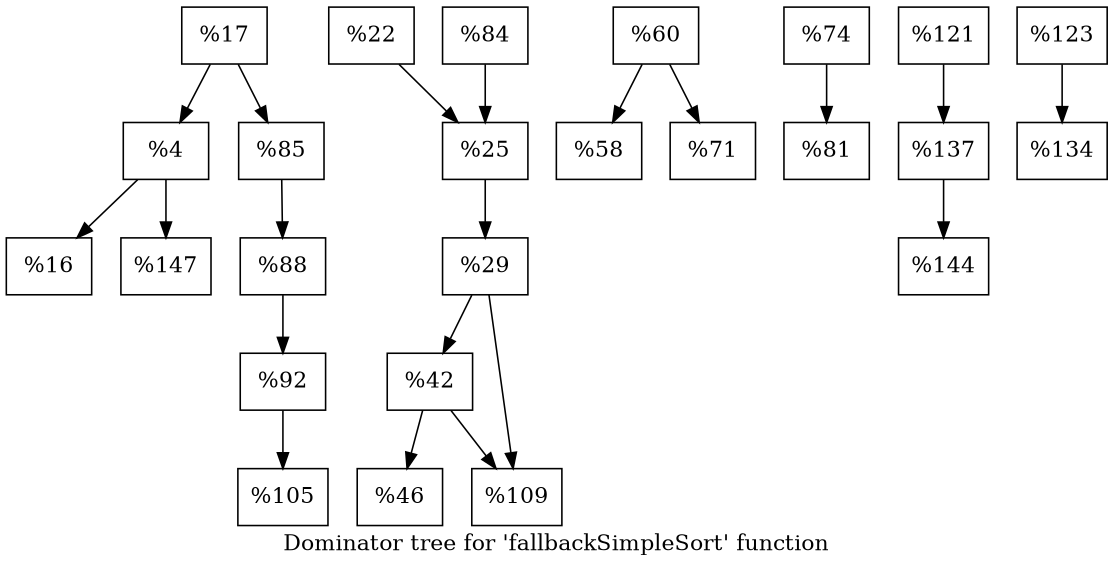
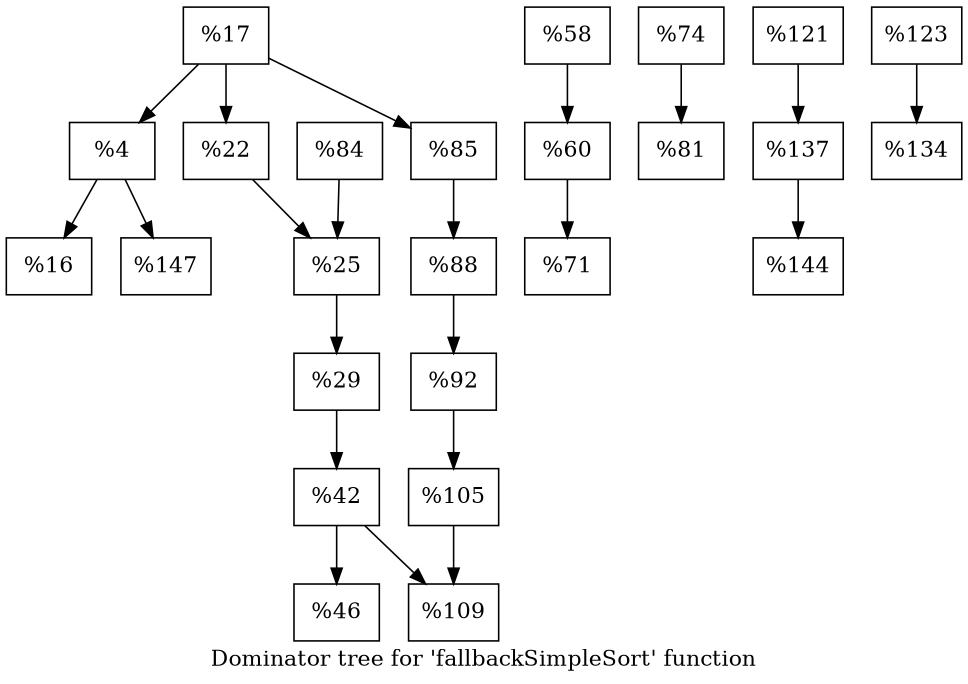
edge "%17" -> "%22": added
edge "%60" -> "%58": reversed
edge "%29" -> "%109": now "%105" -> "%109"
